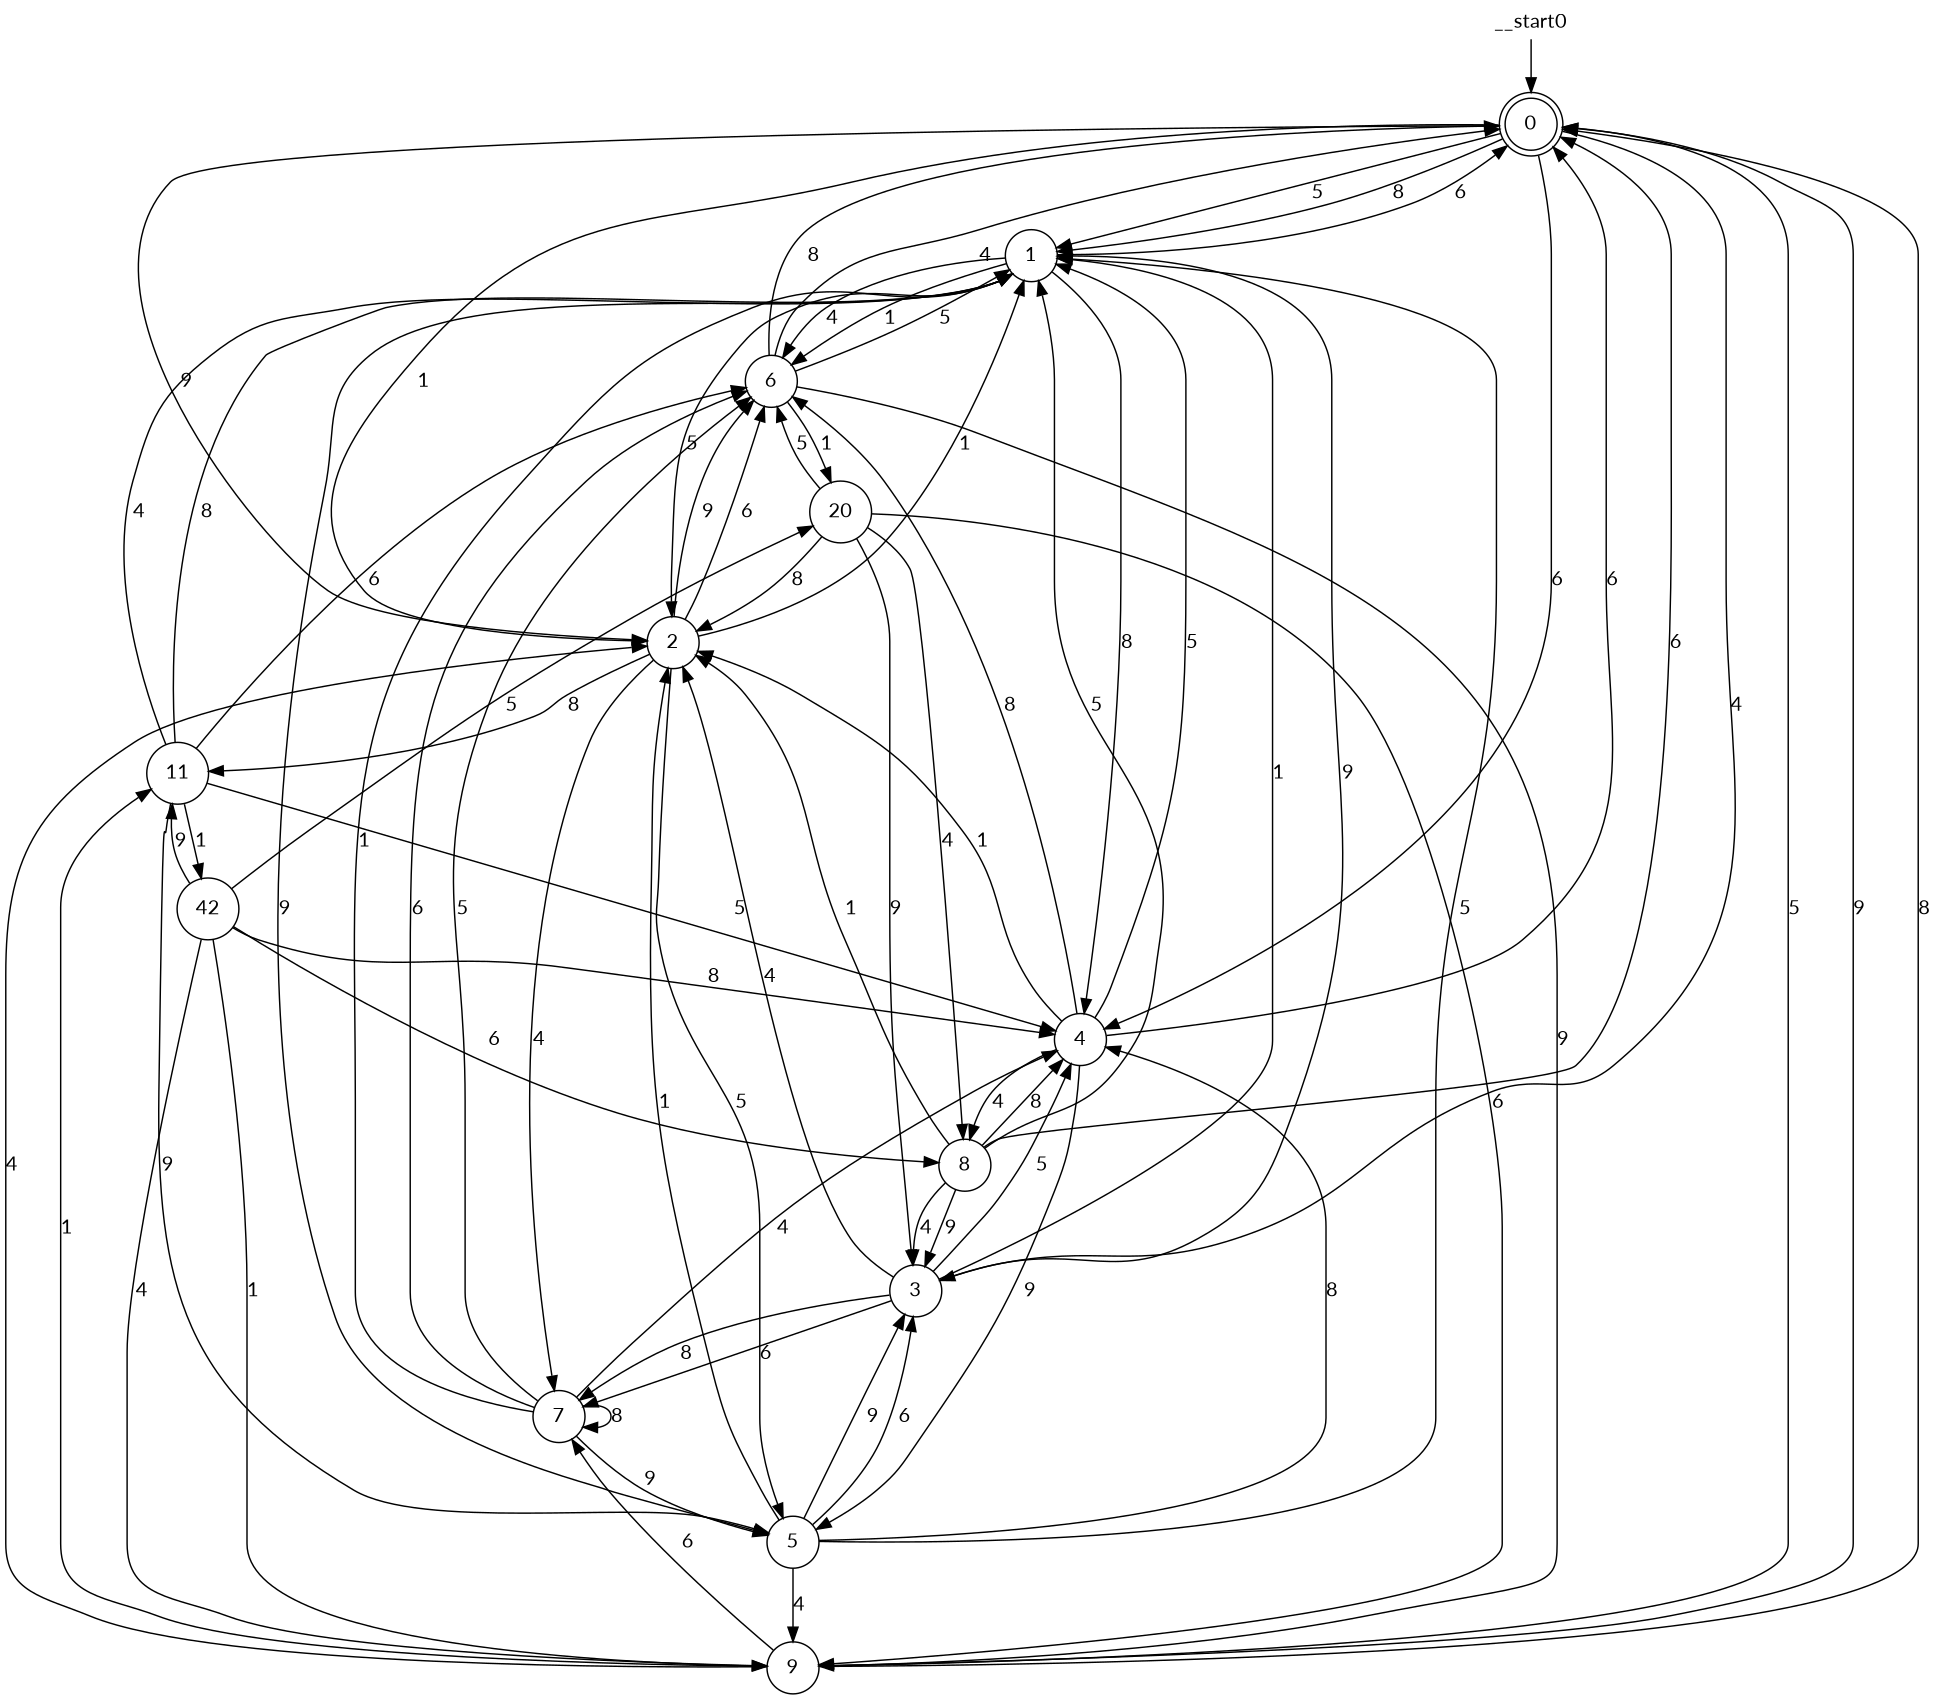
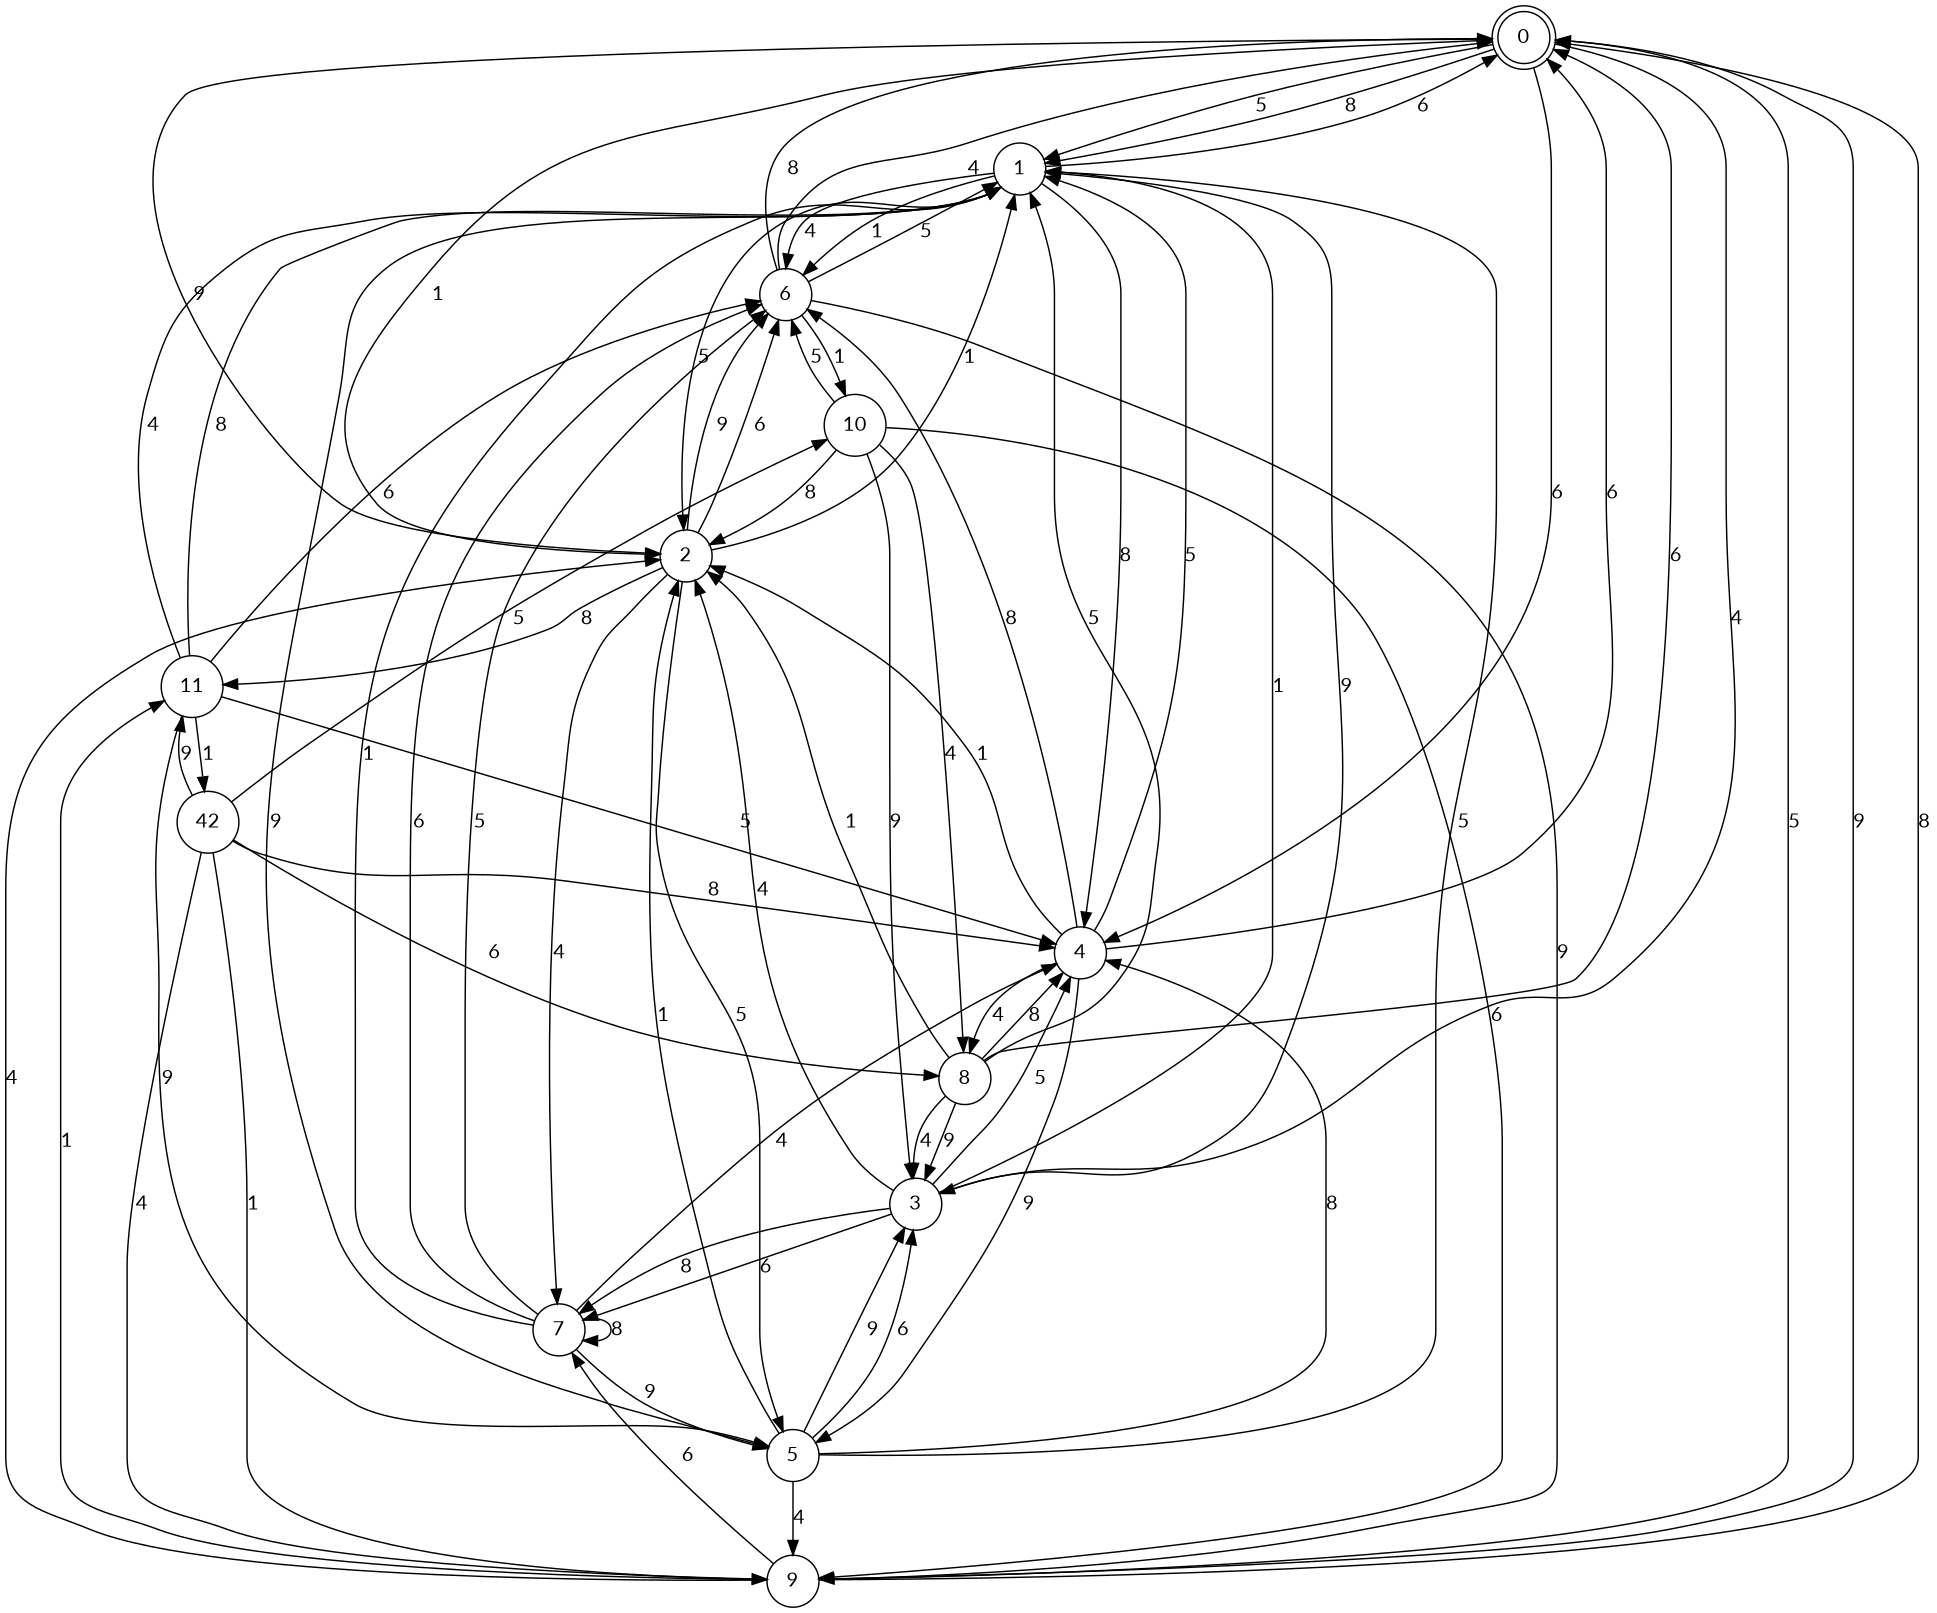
node "__start0": removed
node "20": label "20" -> "10"
